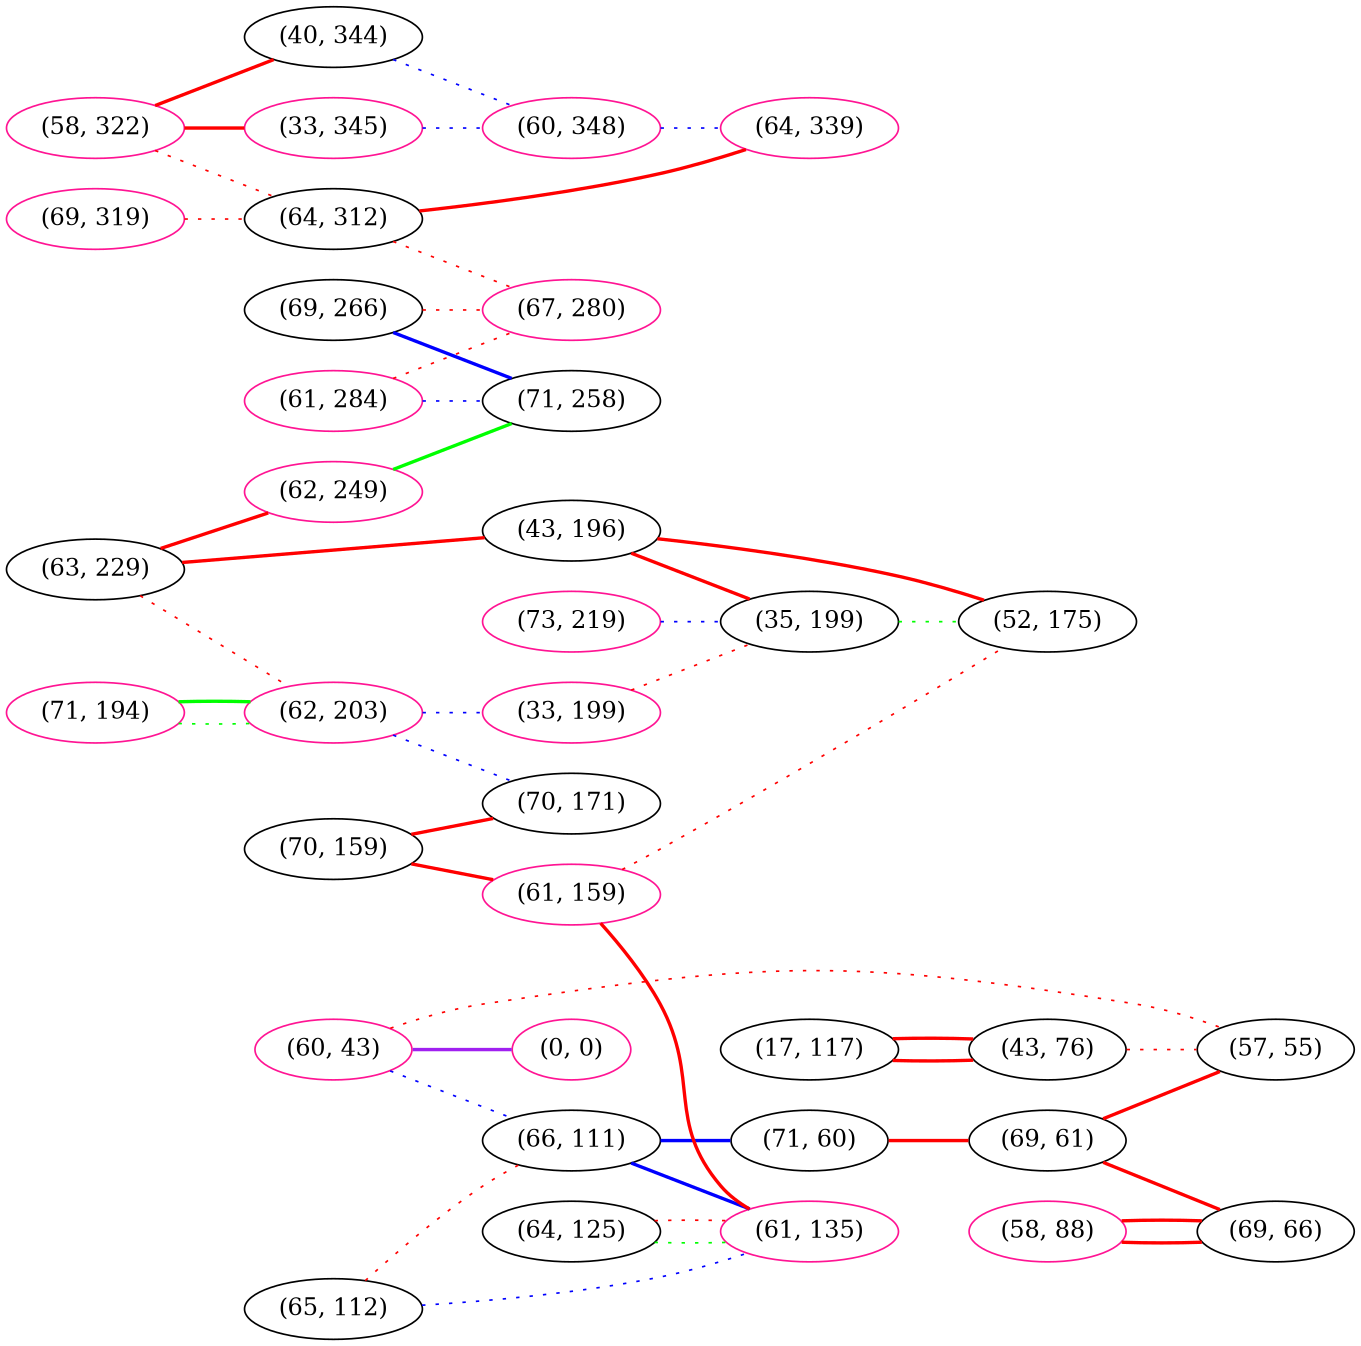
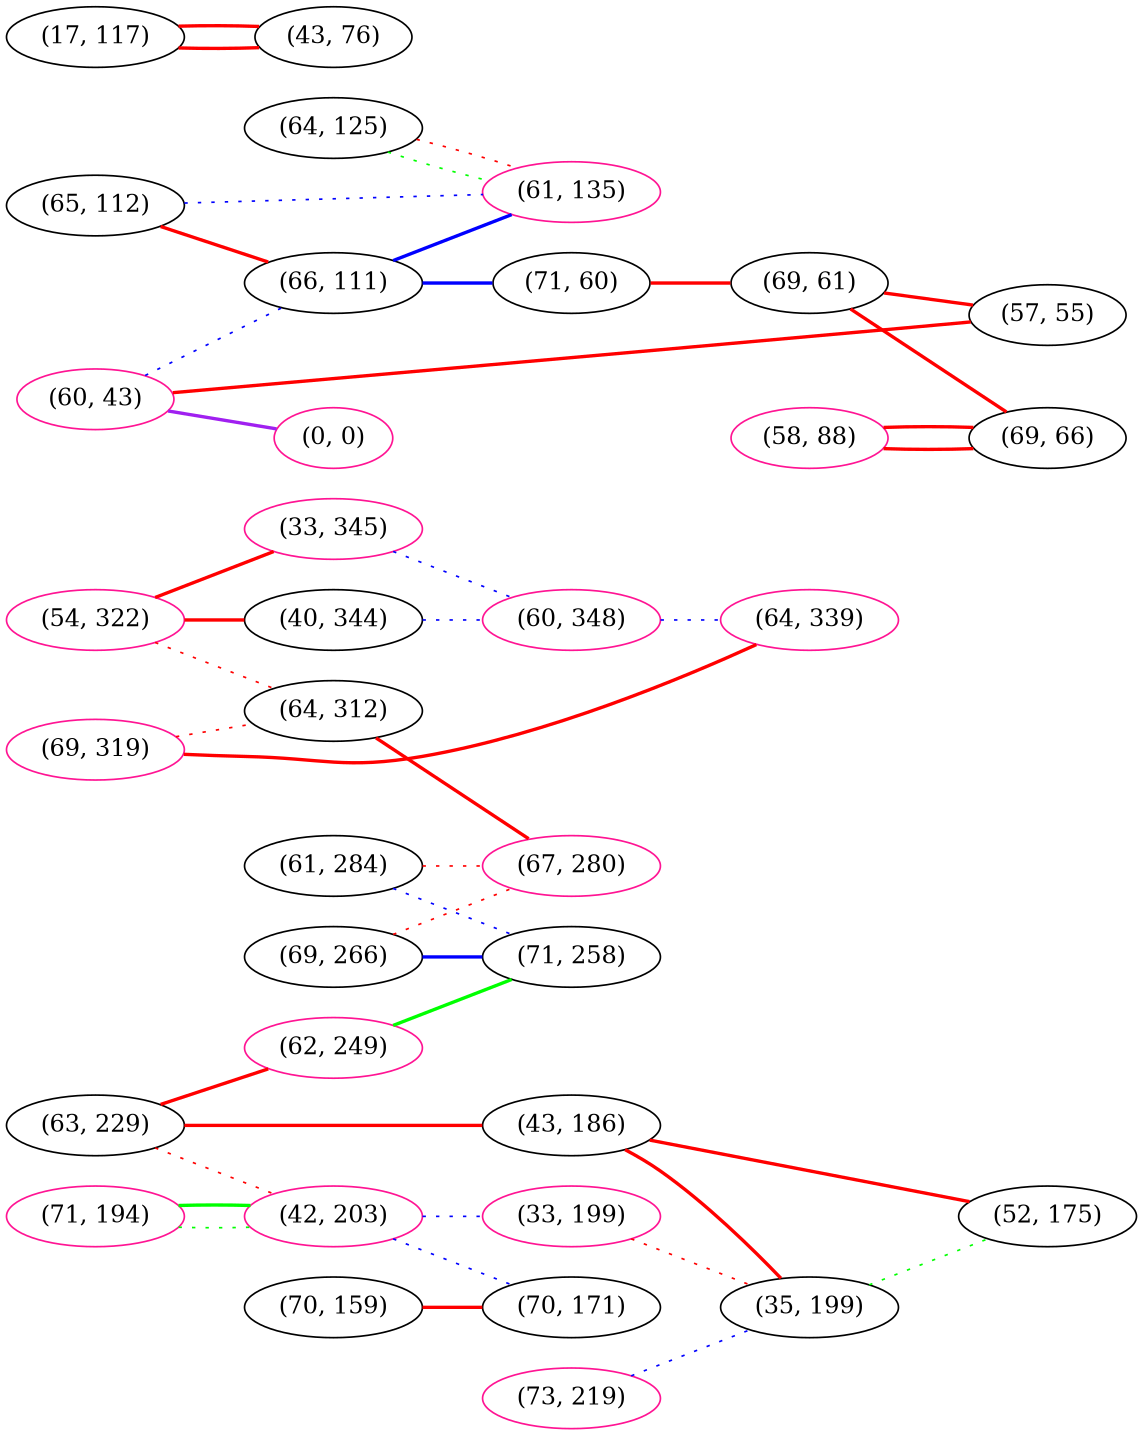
node "(58, 322)": label "(58, 322)" -> "(54, 322)"
edge "(64, 339)" -- "(64, 312)": now "(64, 339)" -- "(69, 319)"
edge "(64, 312)" -- "(67, 280)": style dotted -> bold
node "(61, 284)": color deeppink -> black
node "(43, 196)": label "(43, 196)" -> "(43, 186)"
node "(62, 203)": label "(62, 203)" -> "(42, 203)"
node "(61, 159)": removed
edge "(60, 43)" -- "(57, 55)": style dotted -> bold
edge "(43, 76)" -- "(57, 55)": removed
edge "(66, 111)" -- "(65, 112)": style dotted -> bold
